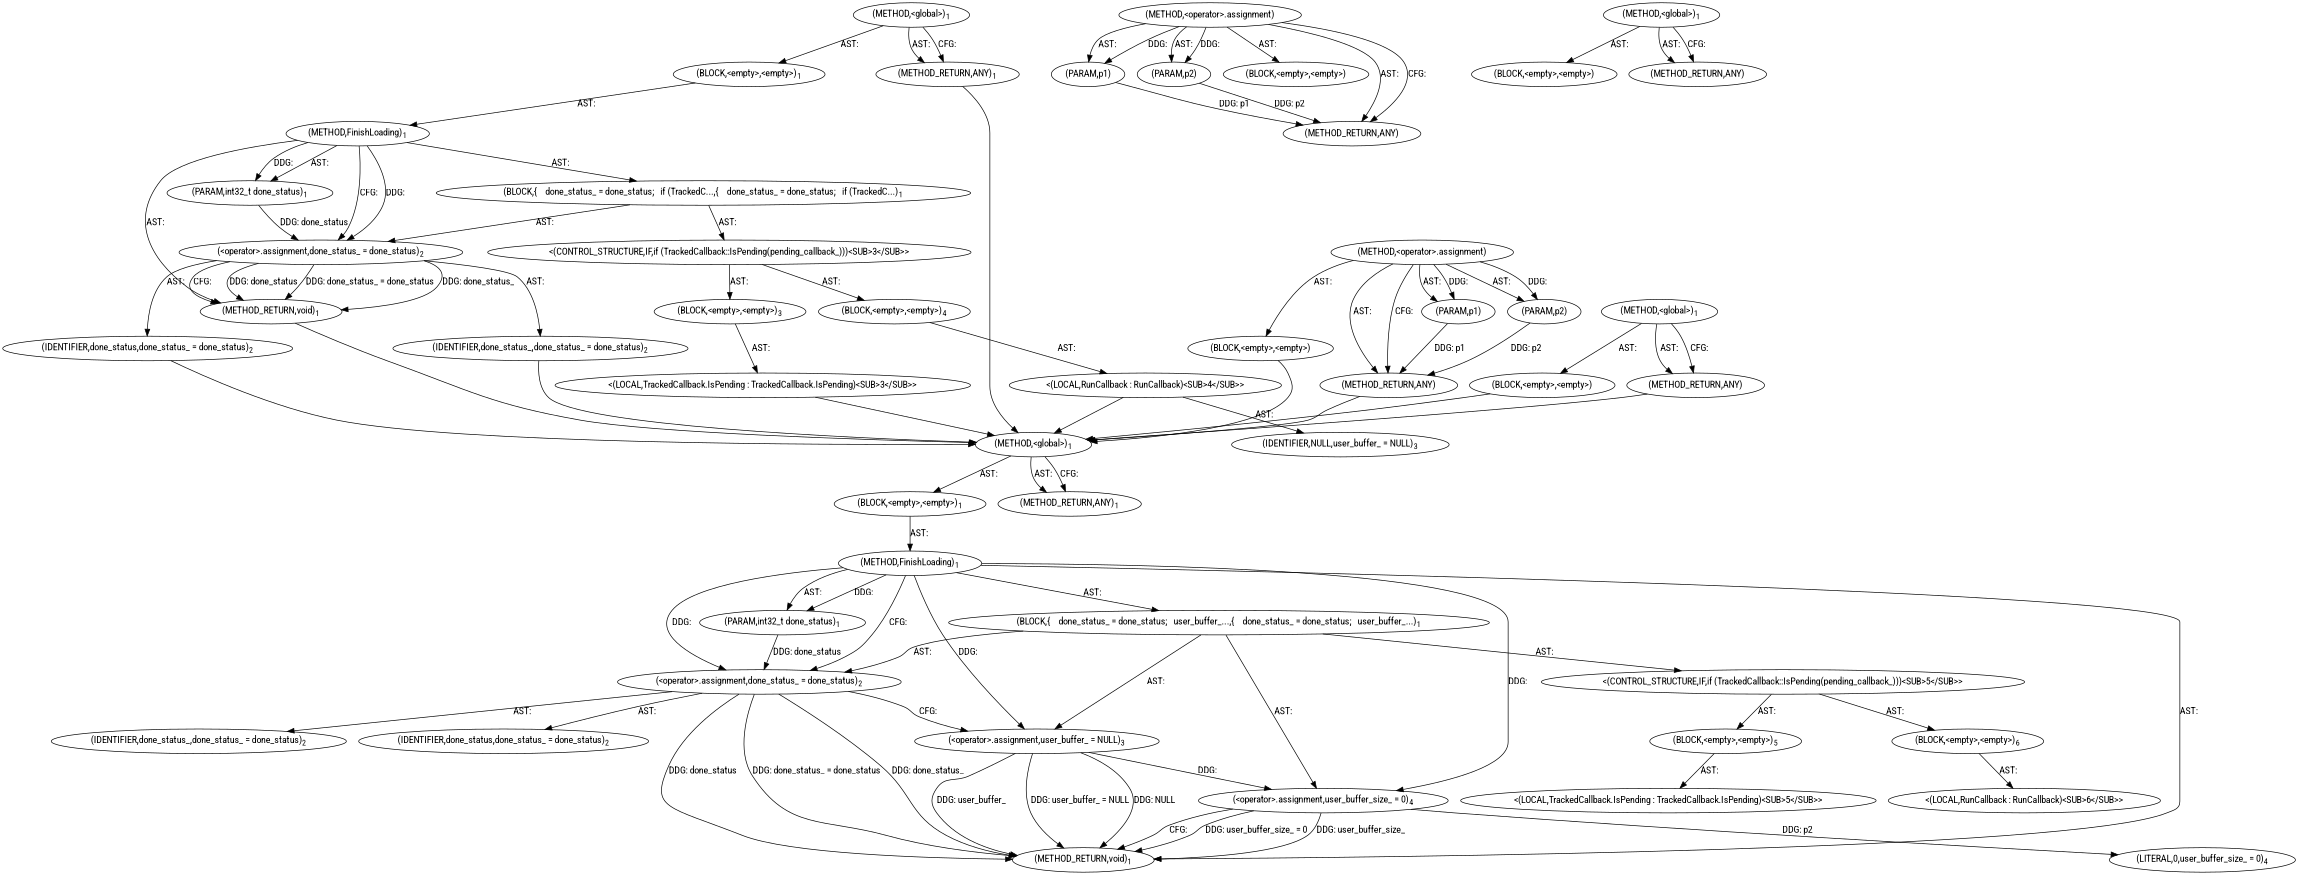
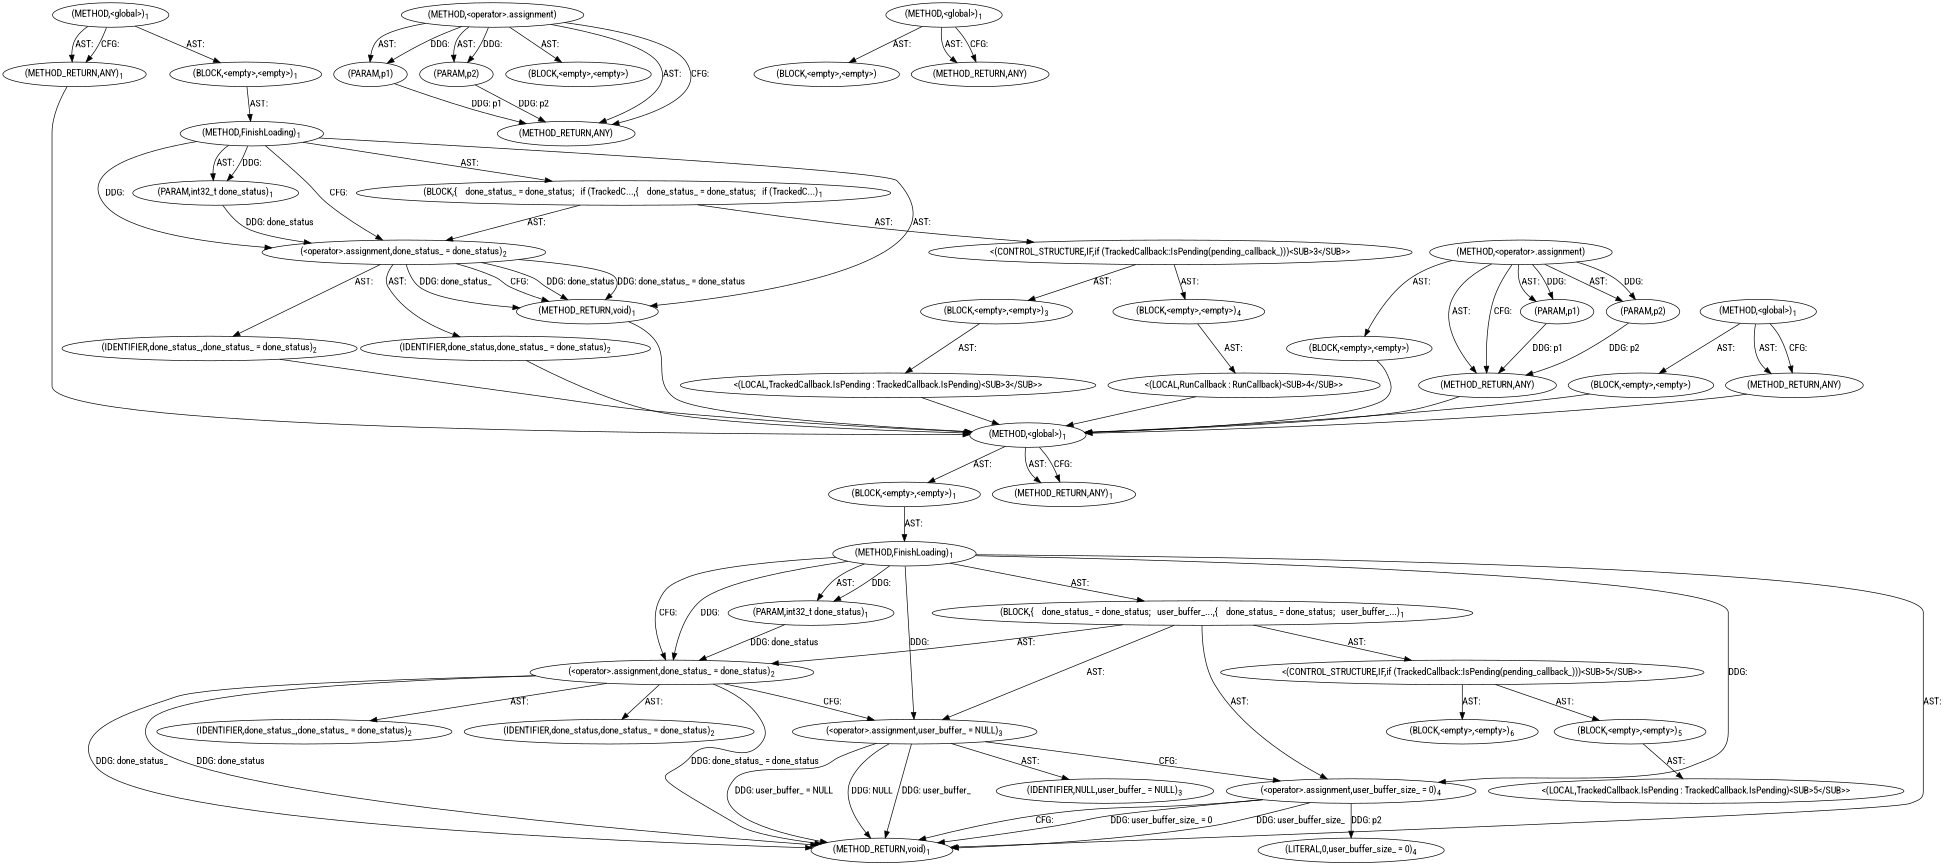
edge "<(LOCAL,RunCallback : RunCallback)<SUB>4</SUB>>" -> "(IDENTIFIER,NULL,user_buffer_ = NULL)": now "(<operator>.assignment,user_buffer_ = NULL)" -> "(IDENTIFIER,NULL,user_buffer_ = NULL)"
edge "(<operator>.assignment,user_buffer_ = NULL)" -> "(<operator>.assignment,user_buffer_size_ = 0)": label "DDG: " -> "CFG: "
node "<(LOCAL,RunCallback : RunCallback)<SUB>6</SUB>>": removed
